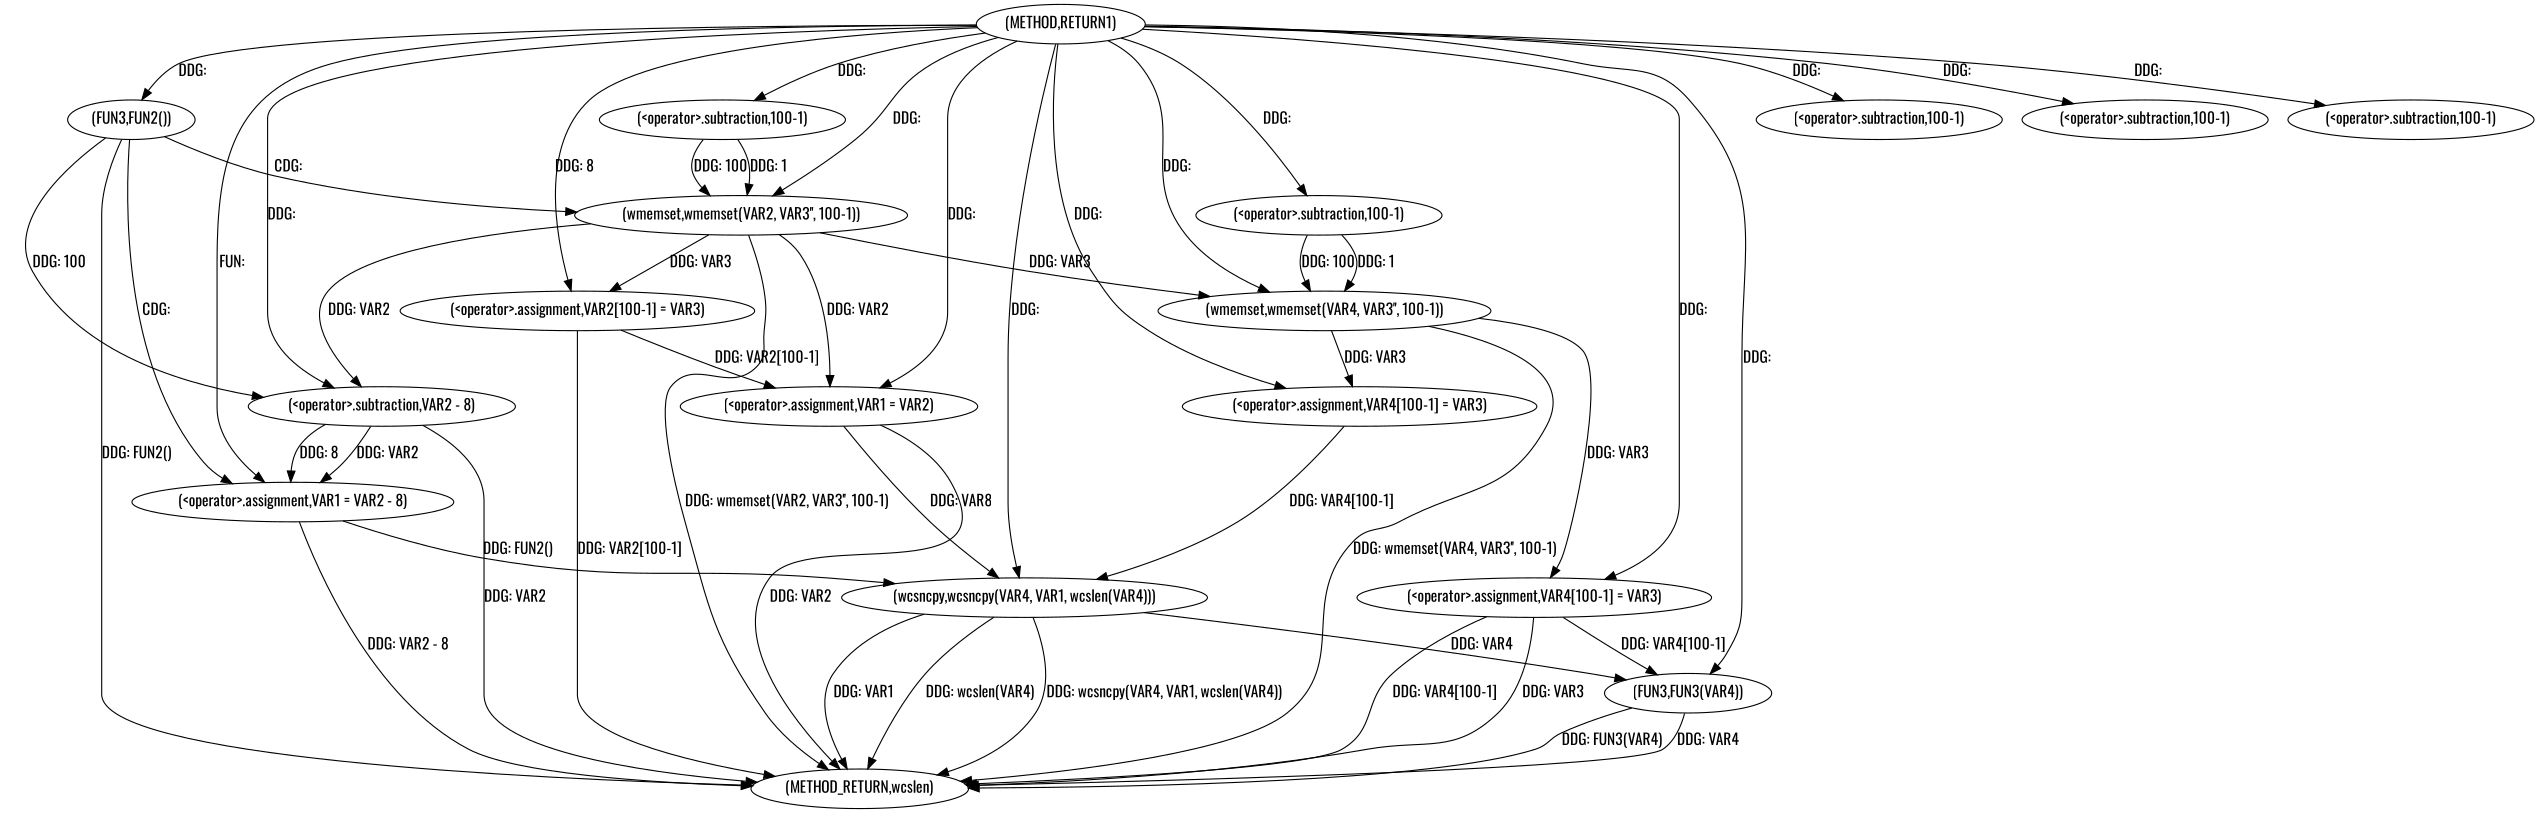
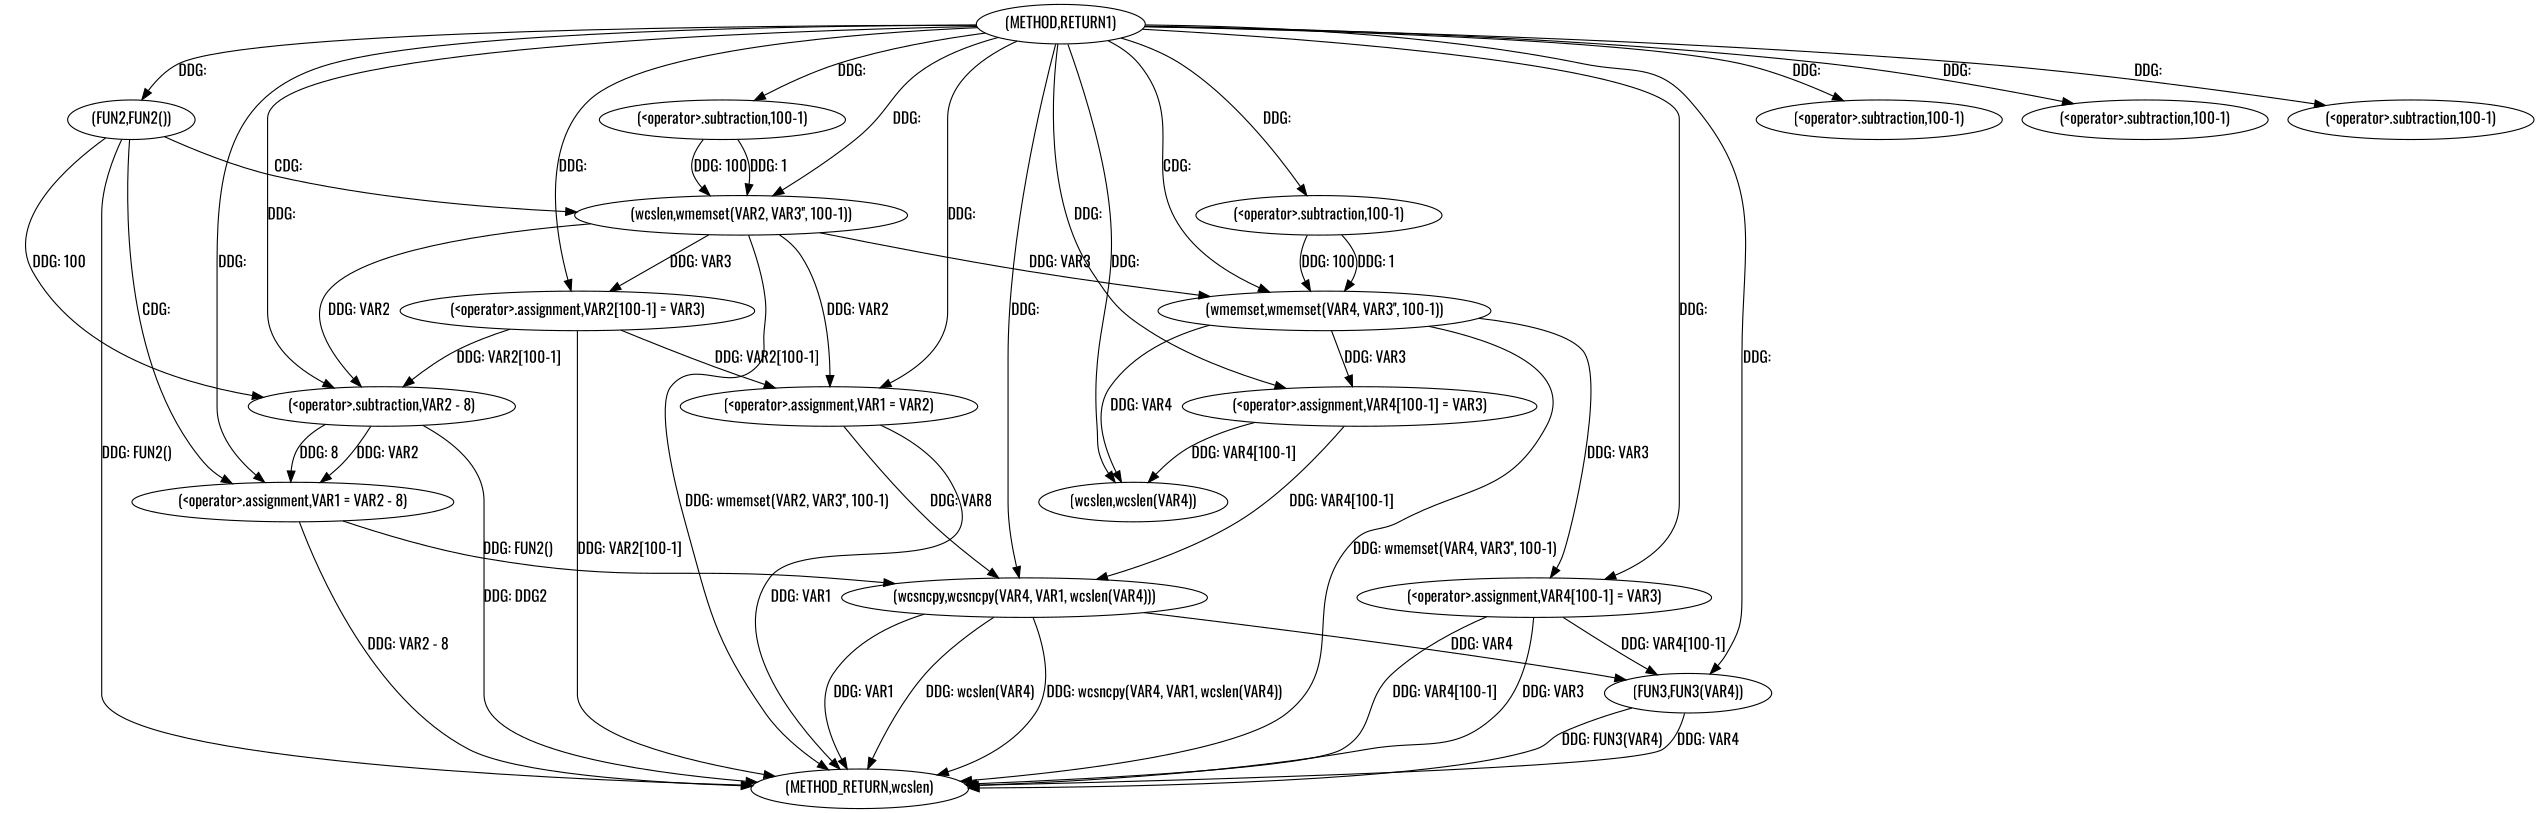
node "(FUN3,FUN2())": label "(FUN3,FUN2())" -> "(FUN2,FUN2())"
edge "(METHOD,RETURN1)" -> "(<operator>.assignment,VAR2[100-1] = VAR3)": label "DDG: 8" -> "DDG: "
edge "(METHOD,RETURN1)" -> "(wmemset,wmemset(VAR4, VAR3'', 100-1))": label "DDG: " -> "CDG: "
node "(wmemset,wmemset(VAR2, VAR3'', 100-1))": label "(wmemset,wmemset(VAR2, VAR3'', 100-1))" -> "(wcslen,wmemset(VAR2, VAR3'', 100-1))"
edge "(METHOD,RETURN1)" -> "(<operator>.assignment,VAR1 = VAR2 - 8)": label "FUN: " -> "DDG: "
edge "(<operator>.assignment,VAR2[100-1] = VAR3)" -> "(<operator>.subtraction,VAR2 - 8)": added, label "DDG: VAR2[100-1]"
node "(wcslen,wcslen(VAR4))": added
edge "(<operator>.subtraction,VAR2 - 8)" -> "(METHOD_RETURN,wcslen)": label "DDG: VAR2" -> "DDG: DDG2"
edge "(<operator>.assignment,VAR1 = VAR2)" -> "(METHOD_RETURN,wcslen)": label "DDG: VAR2" -> "DDG: VAR1"
